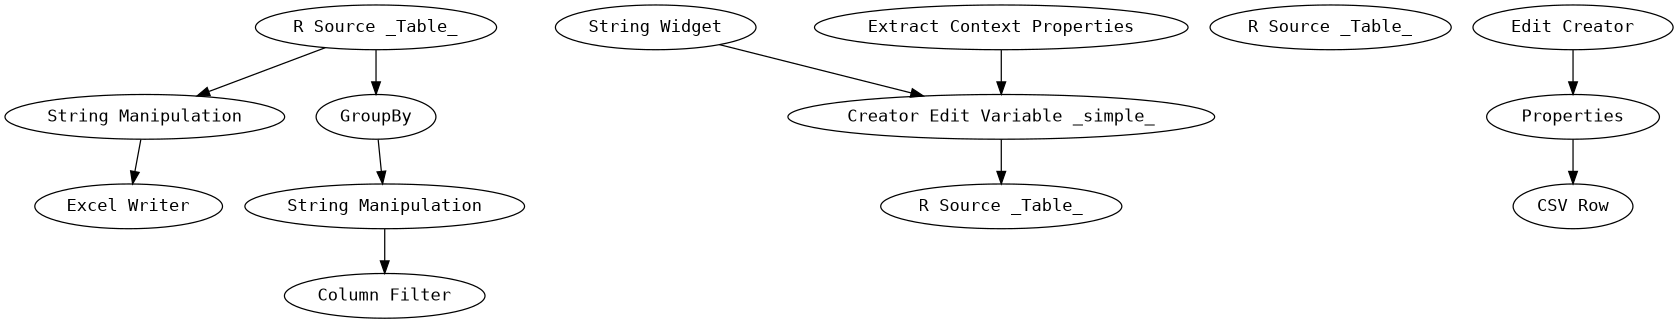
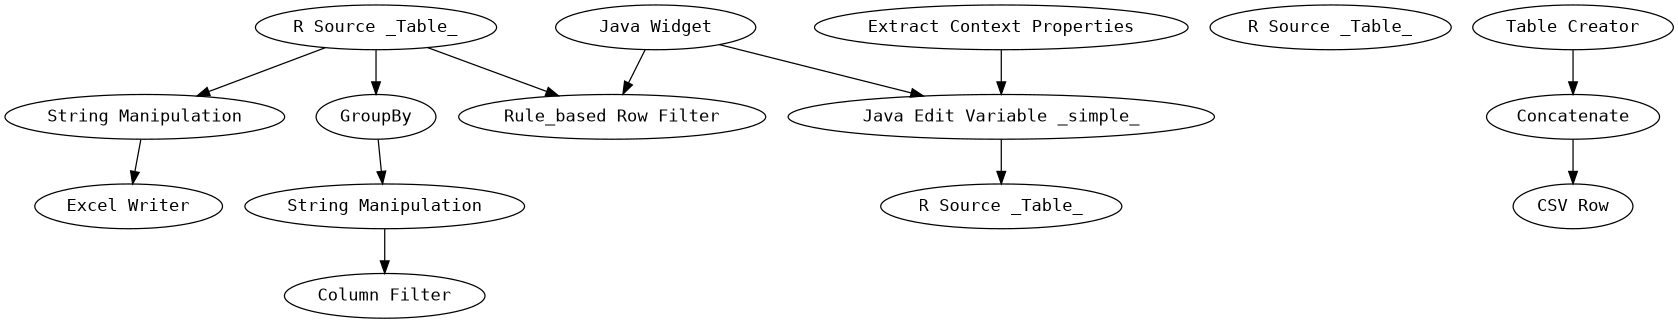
node "String Widget": label "String Widget" -> "Java Widget"
node "Edit Creator": label "Edit Creator" -> "Table Creator"
node "Rule_based Row Filter": added
node "Creator Edit Variable _simple_": label "Creator Edit Variable _simple_" -> "Java Edit Variable _simple_"
node "Properties": label "Properties" -> "Concatenate"
